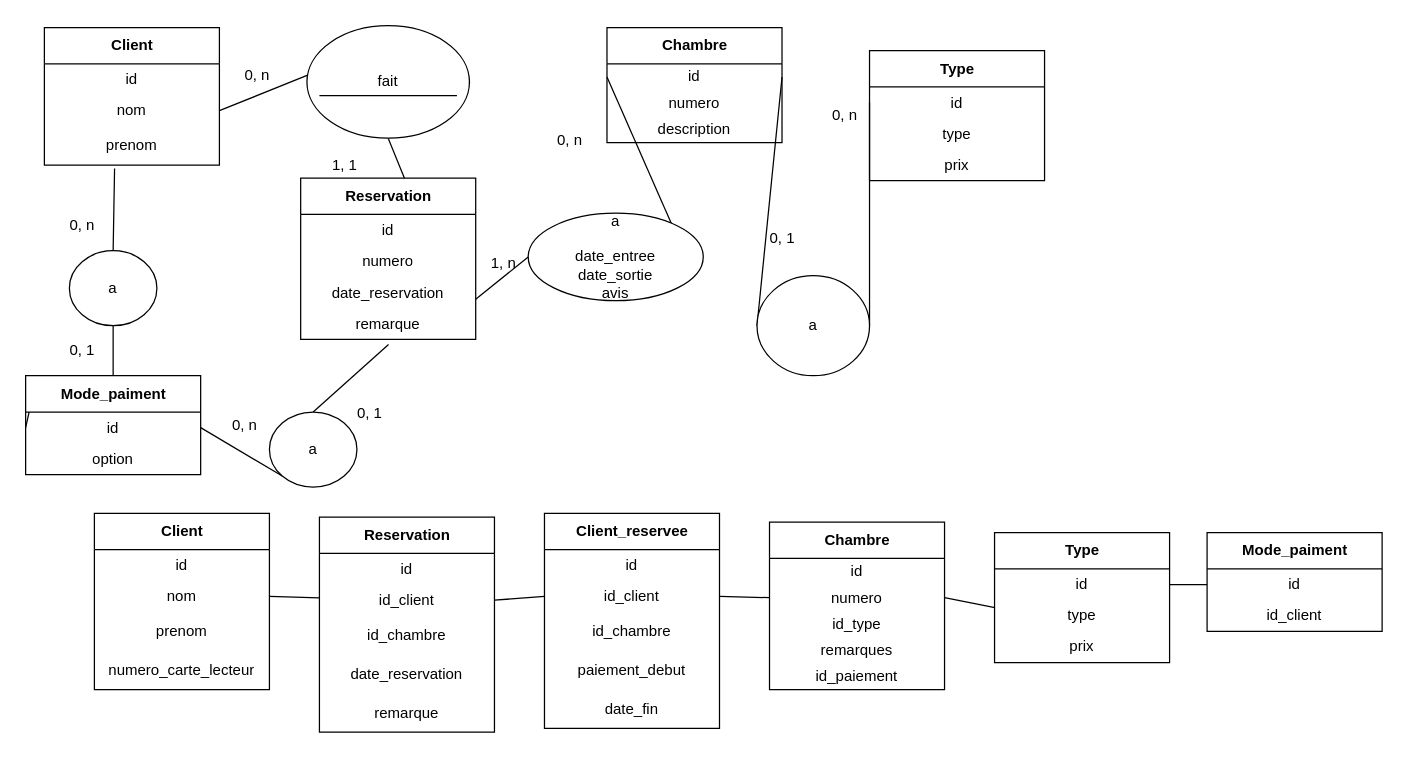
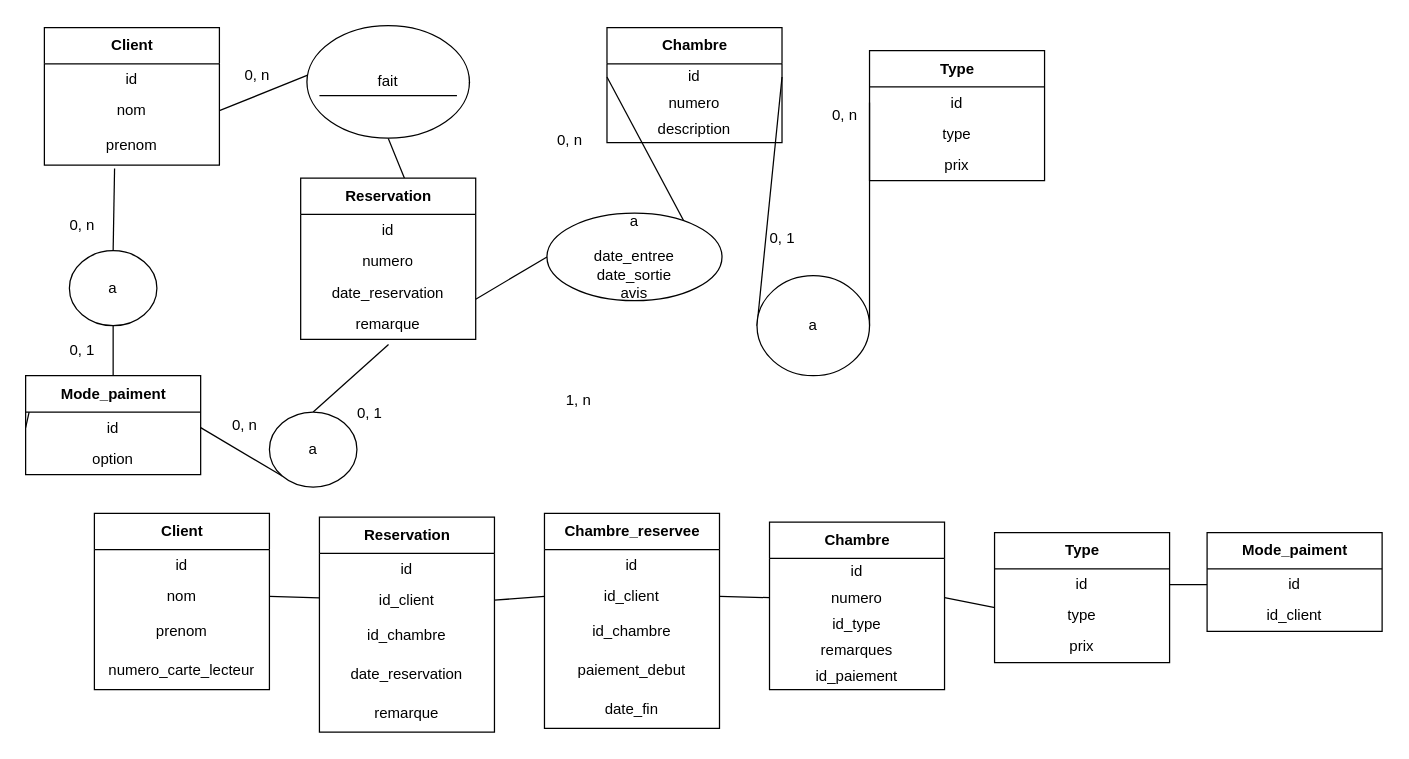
node "1, 1": removed
node "a date_entree date_sortie avis": moved (616, 257) -> (634, 257)
node "1, n": moved (503, 263) -> (578, 401)
node "Client_reservee": label "Client_reservee" -> "Chambre_reservee"
